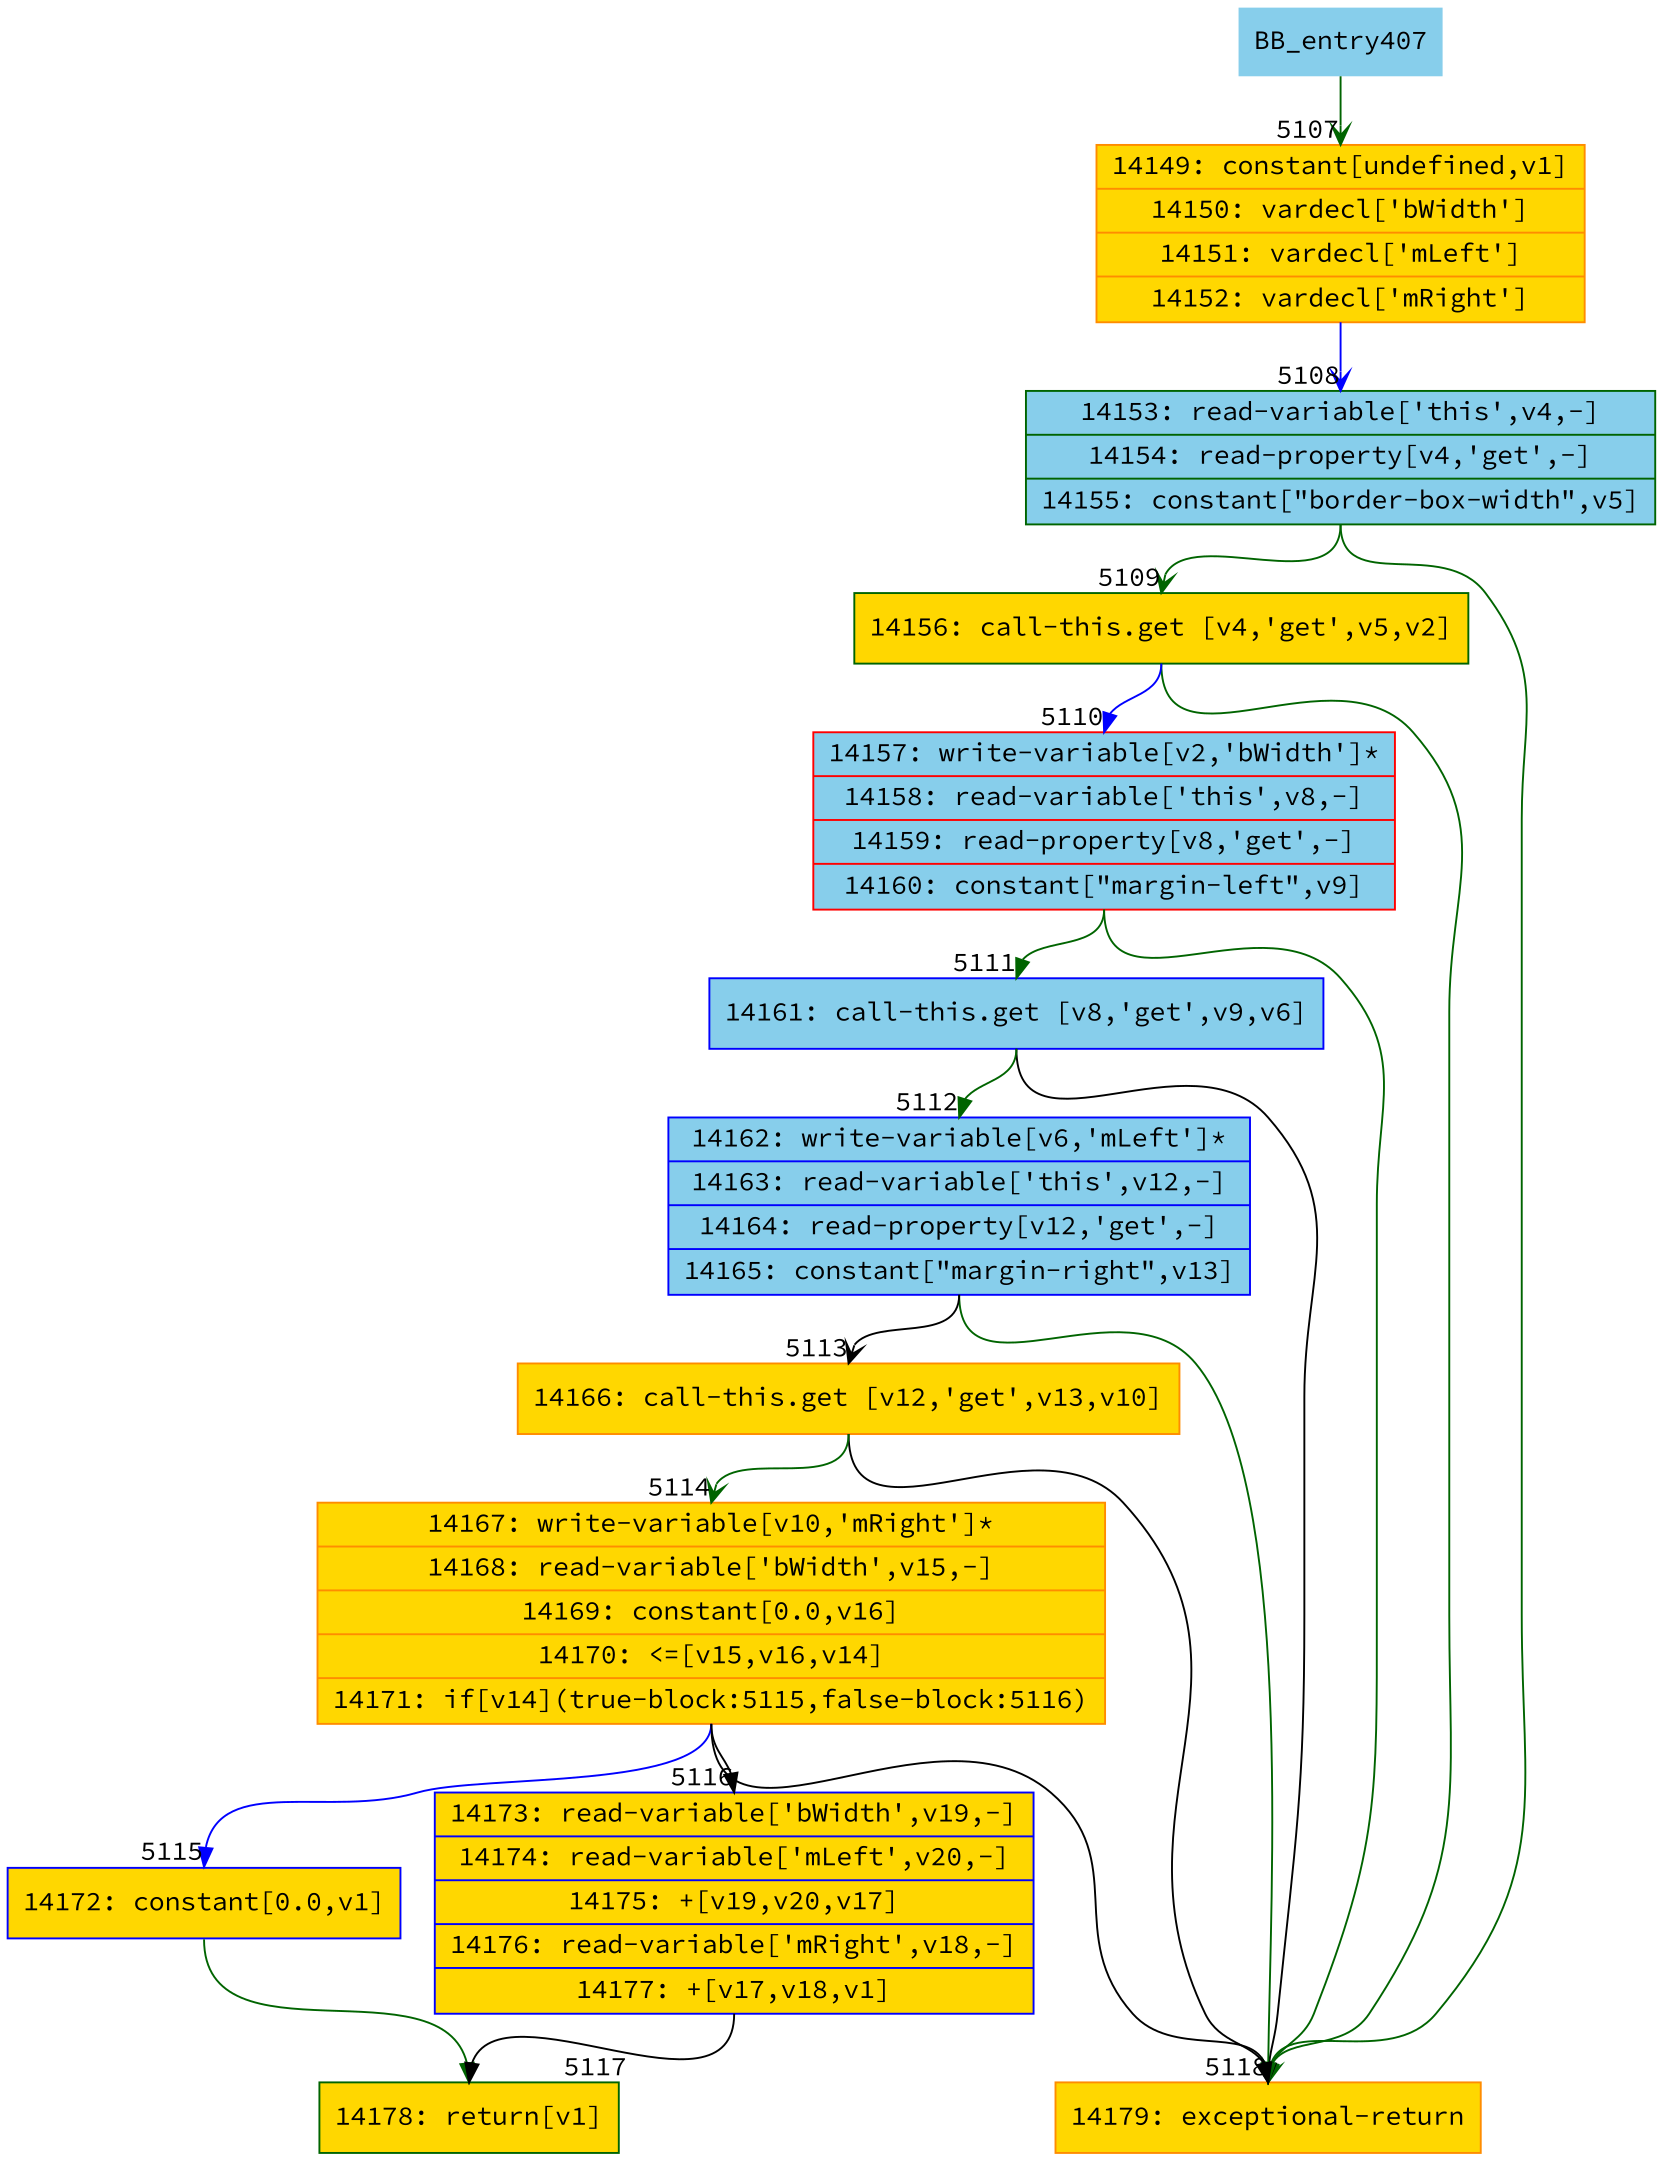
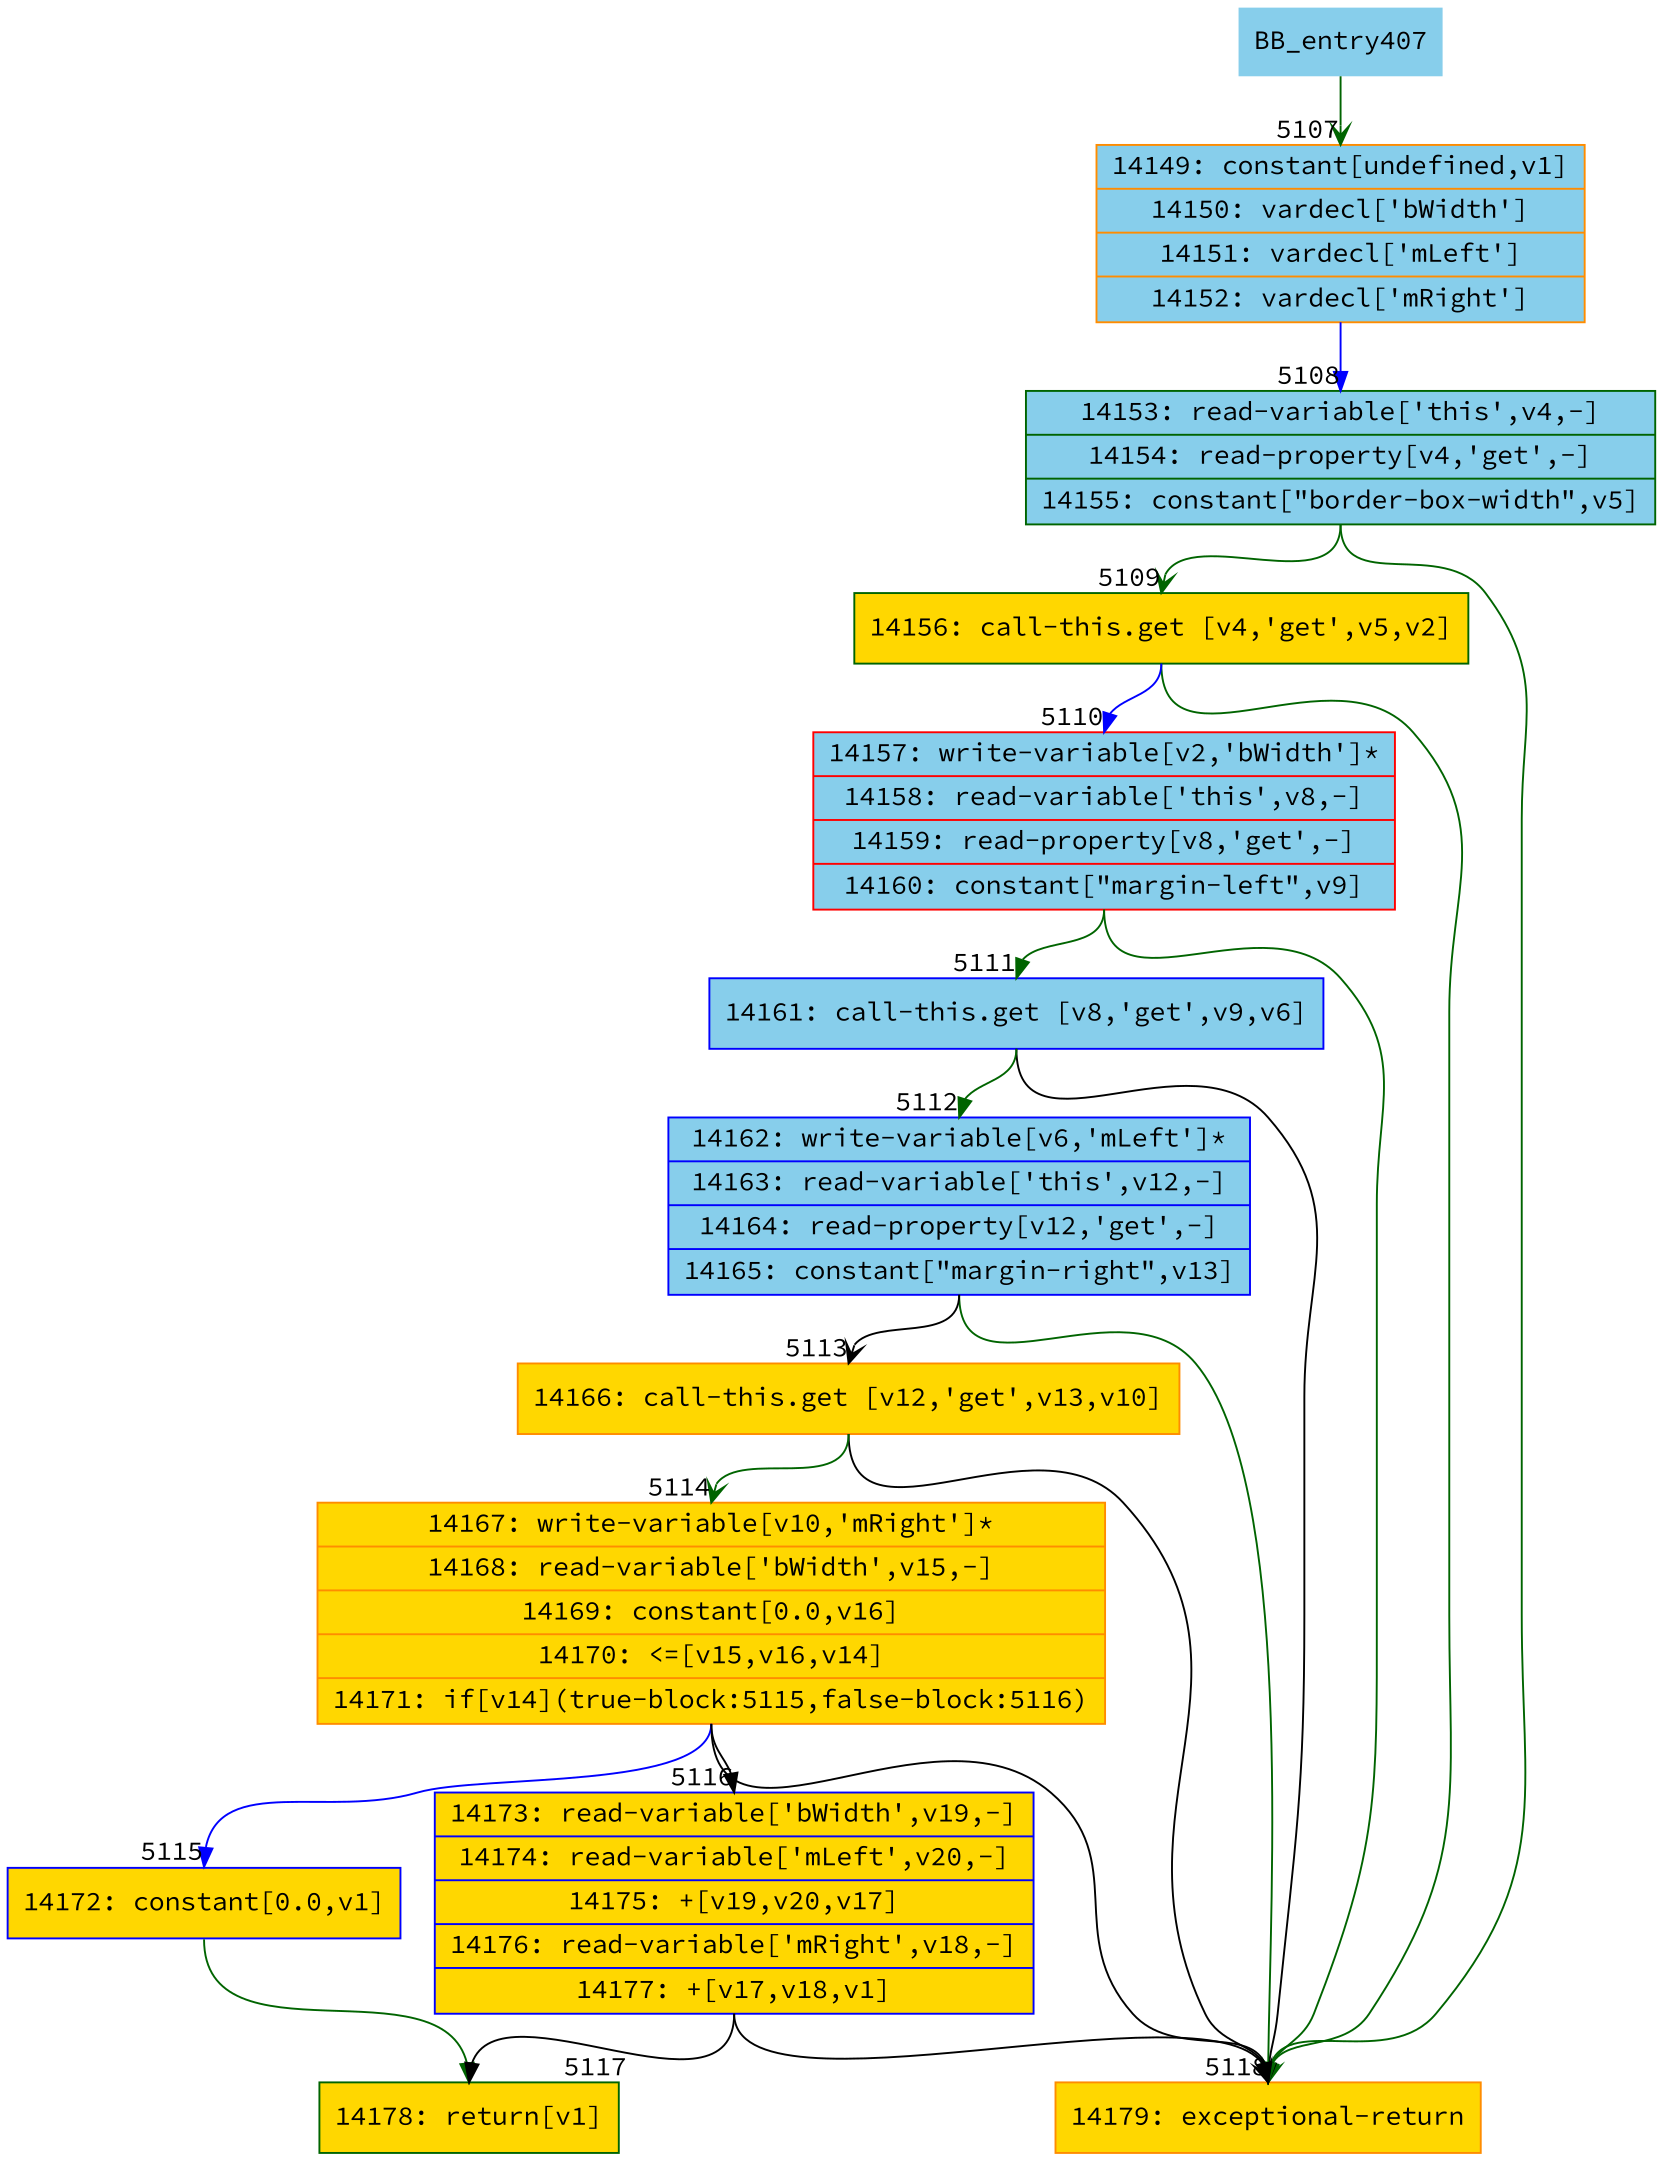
node "14149: constant[undefined,v1]": fillcolor gold -> skyblue
edge "14149: constant[undefined,v1]" -> "14153: read-variable['this',v4,-]": arrowhead vee -> normal
edge "14173: read-variable['bWidth',v19,-]" -> "14179: exceptional-return": added
